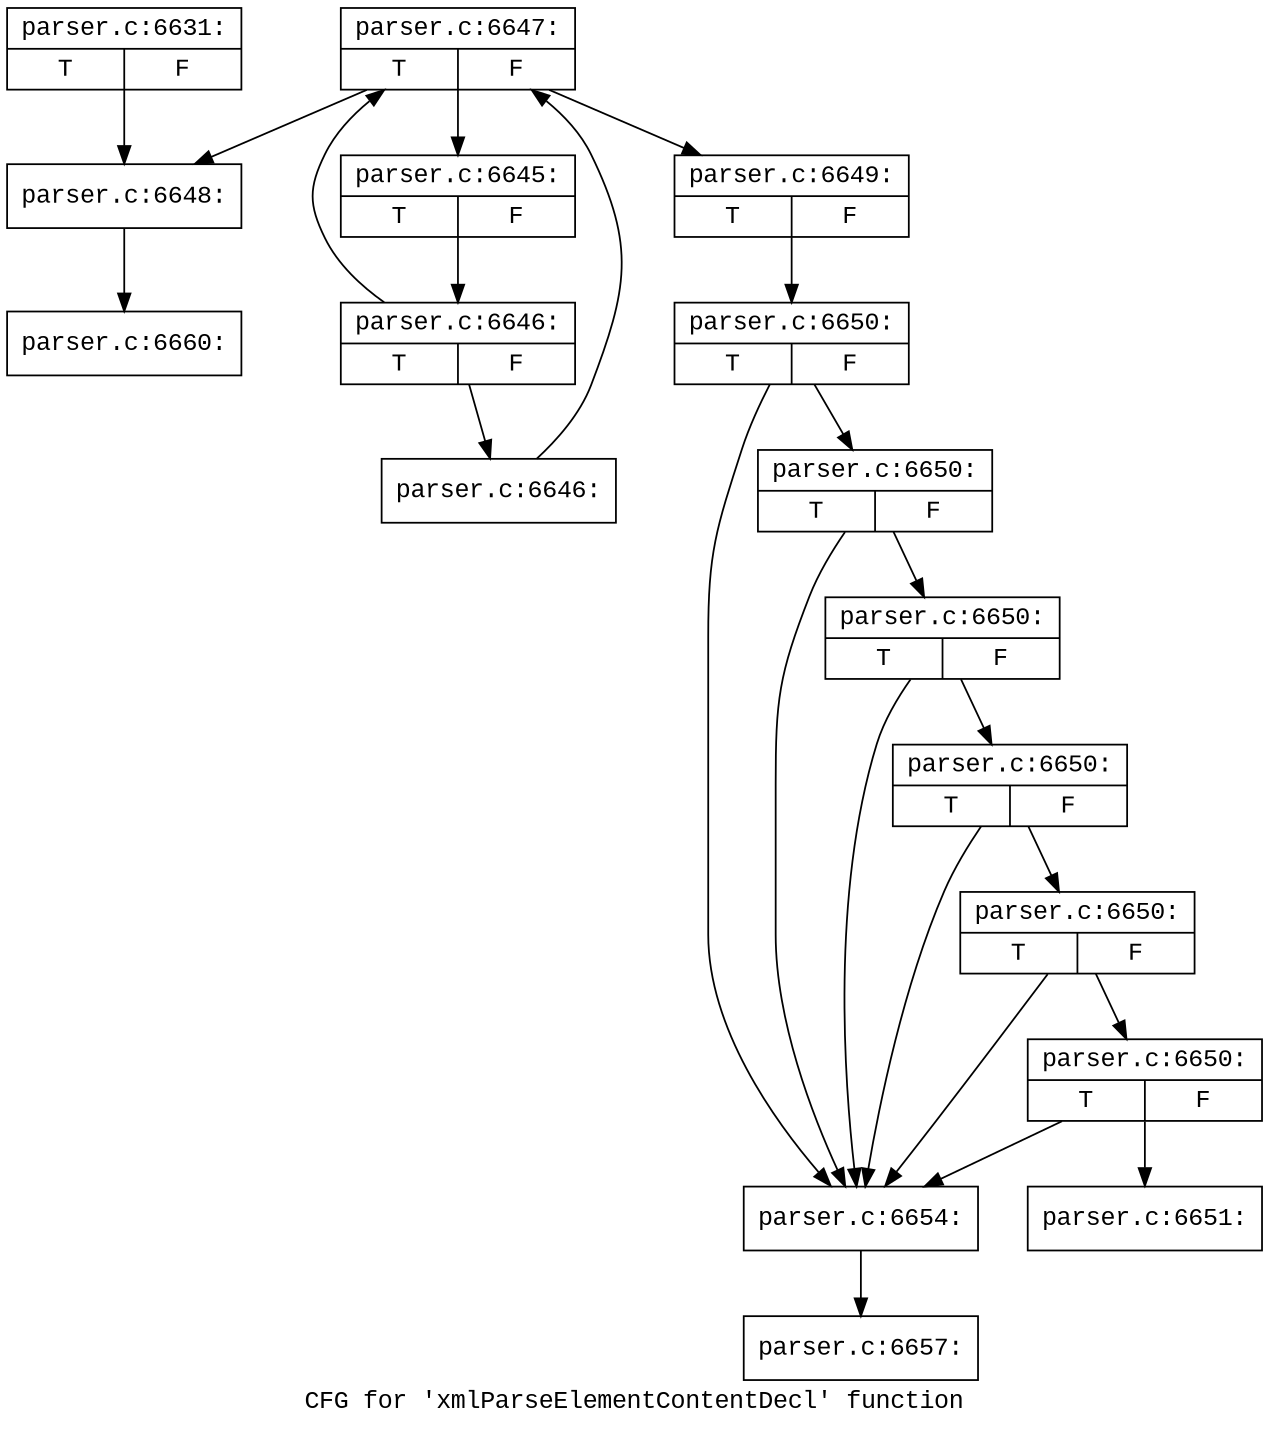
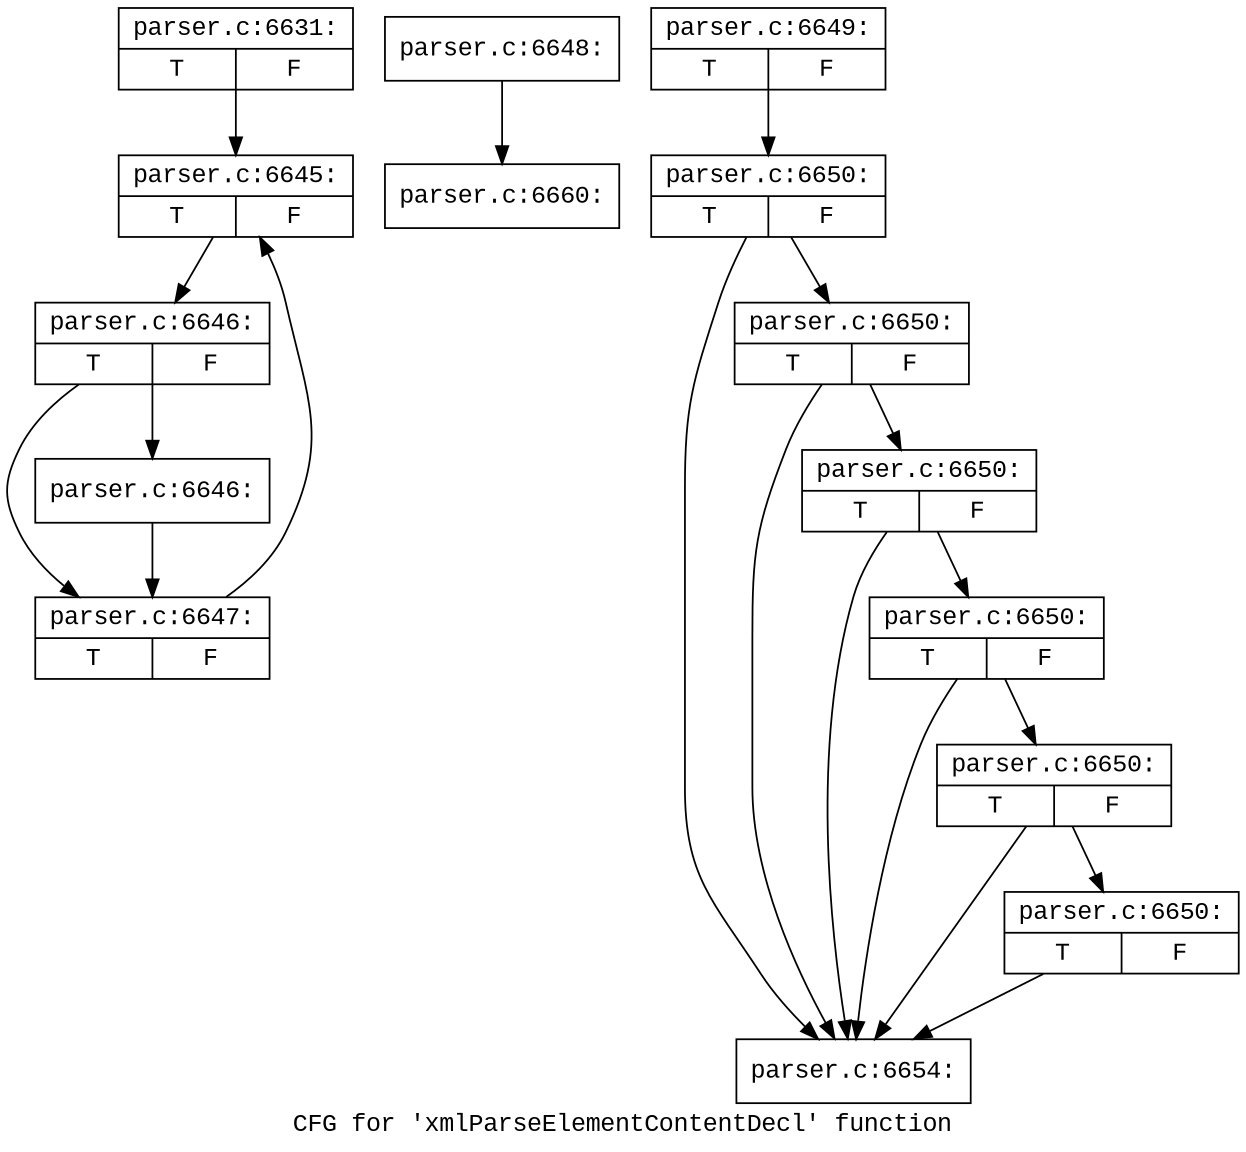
edge "parser.c:6631:" -> "parser.c:6648:": now "parser.c:6631:" -> "parser.c:6645:"
edge "parser.c:6647:" -> "parser.c:6649:": removed
edge "parser.c:6647:" -> "parser.c:6648:": removed
node "parser.c:6651:": removed
node "parser.c:6657:": removed
